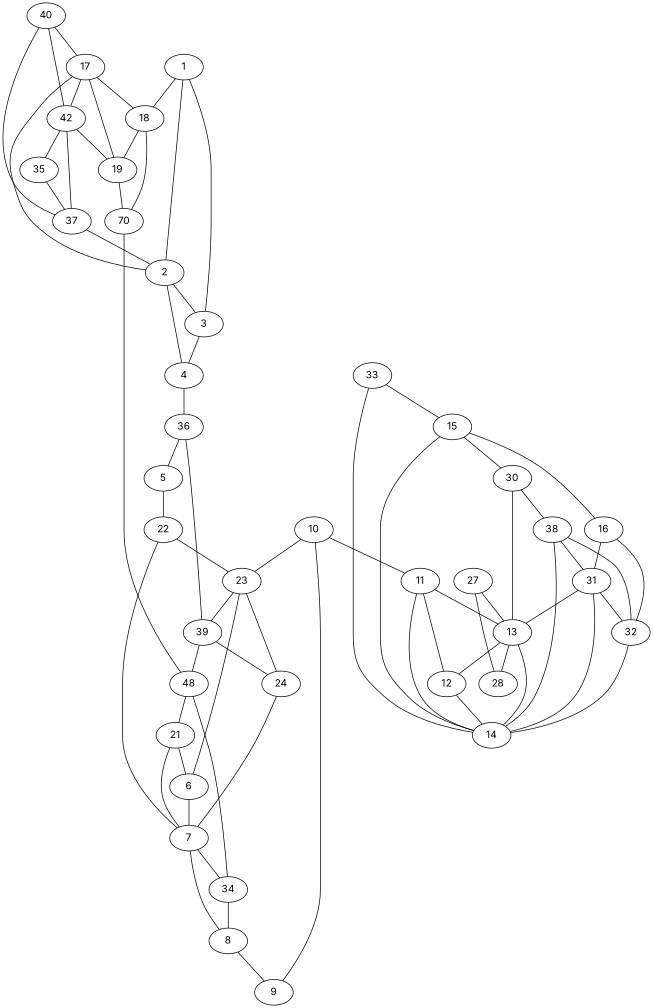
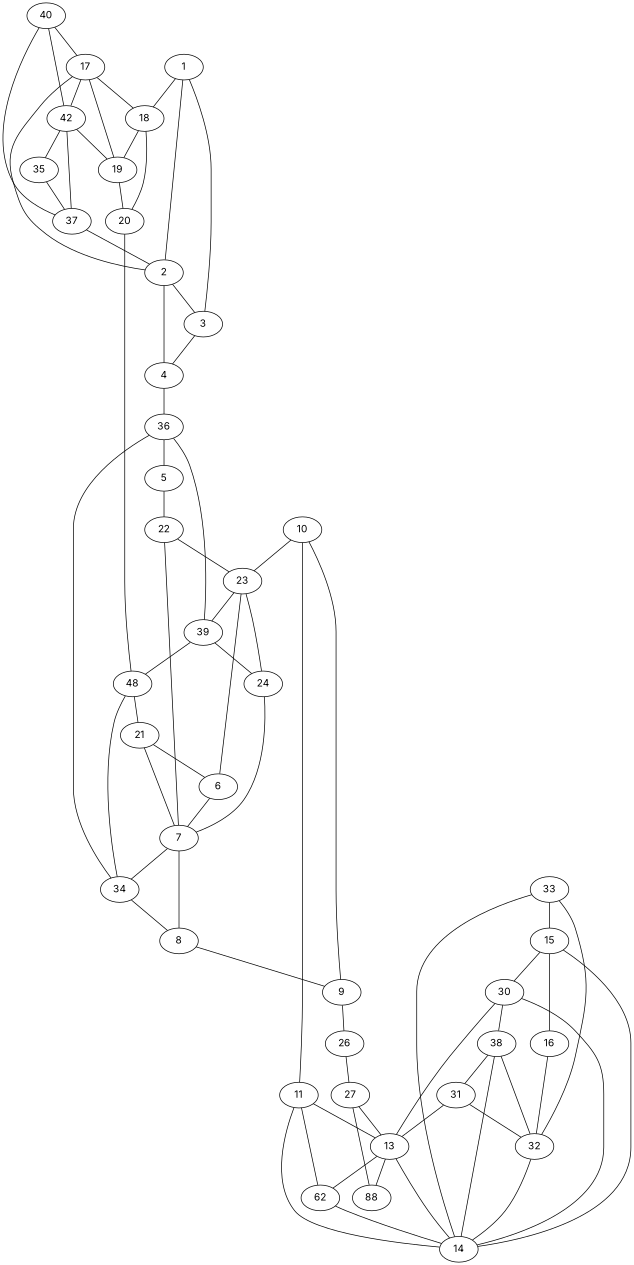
node "70": label "70" -> "20"
edge "16" -- "31": removed
edge "36" -- "34": added
edge "31" -- "14": now "30" -- "14"
node "12": label "12" -> "62"
node "28": label "28" -> "88"
edge "33" -- "32": added
node "26": added
